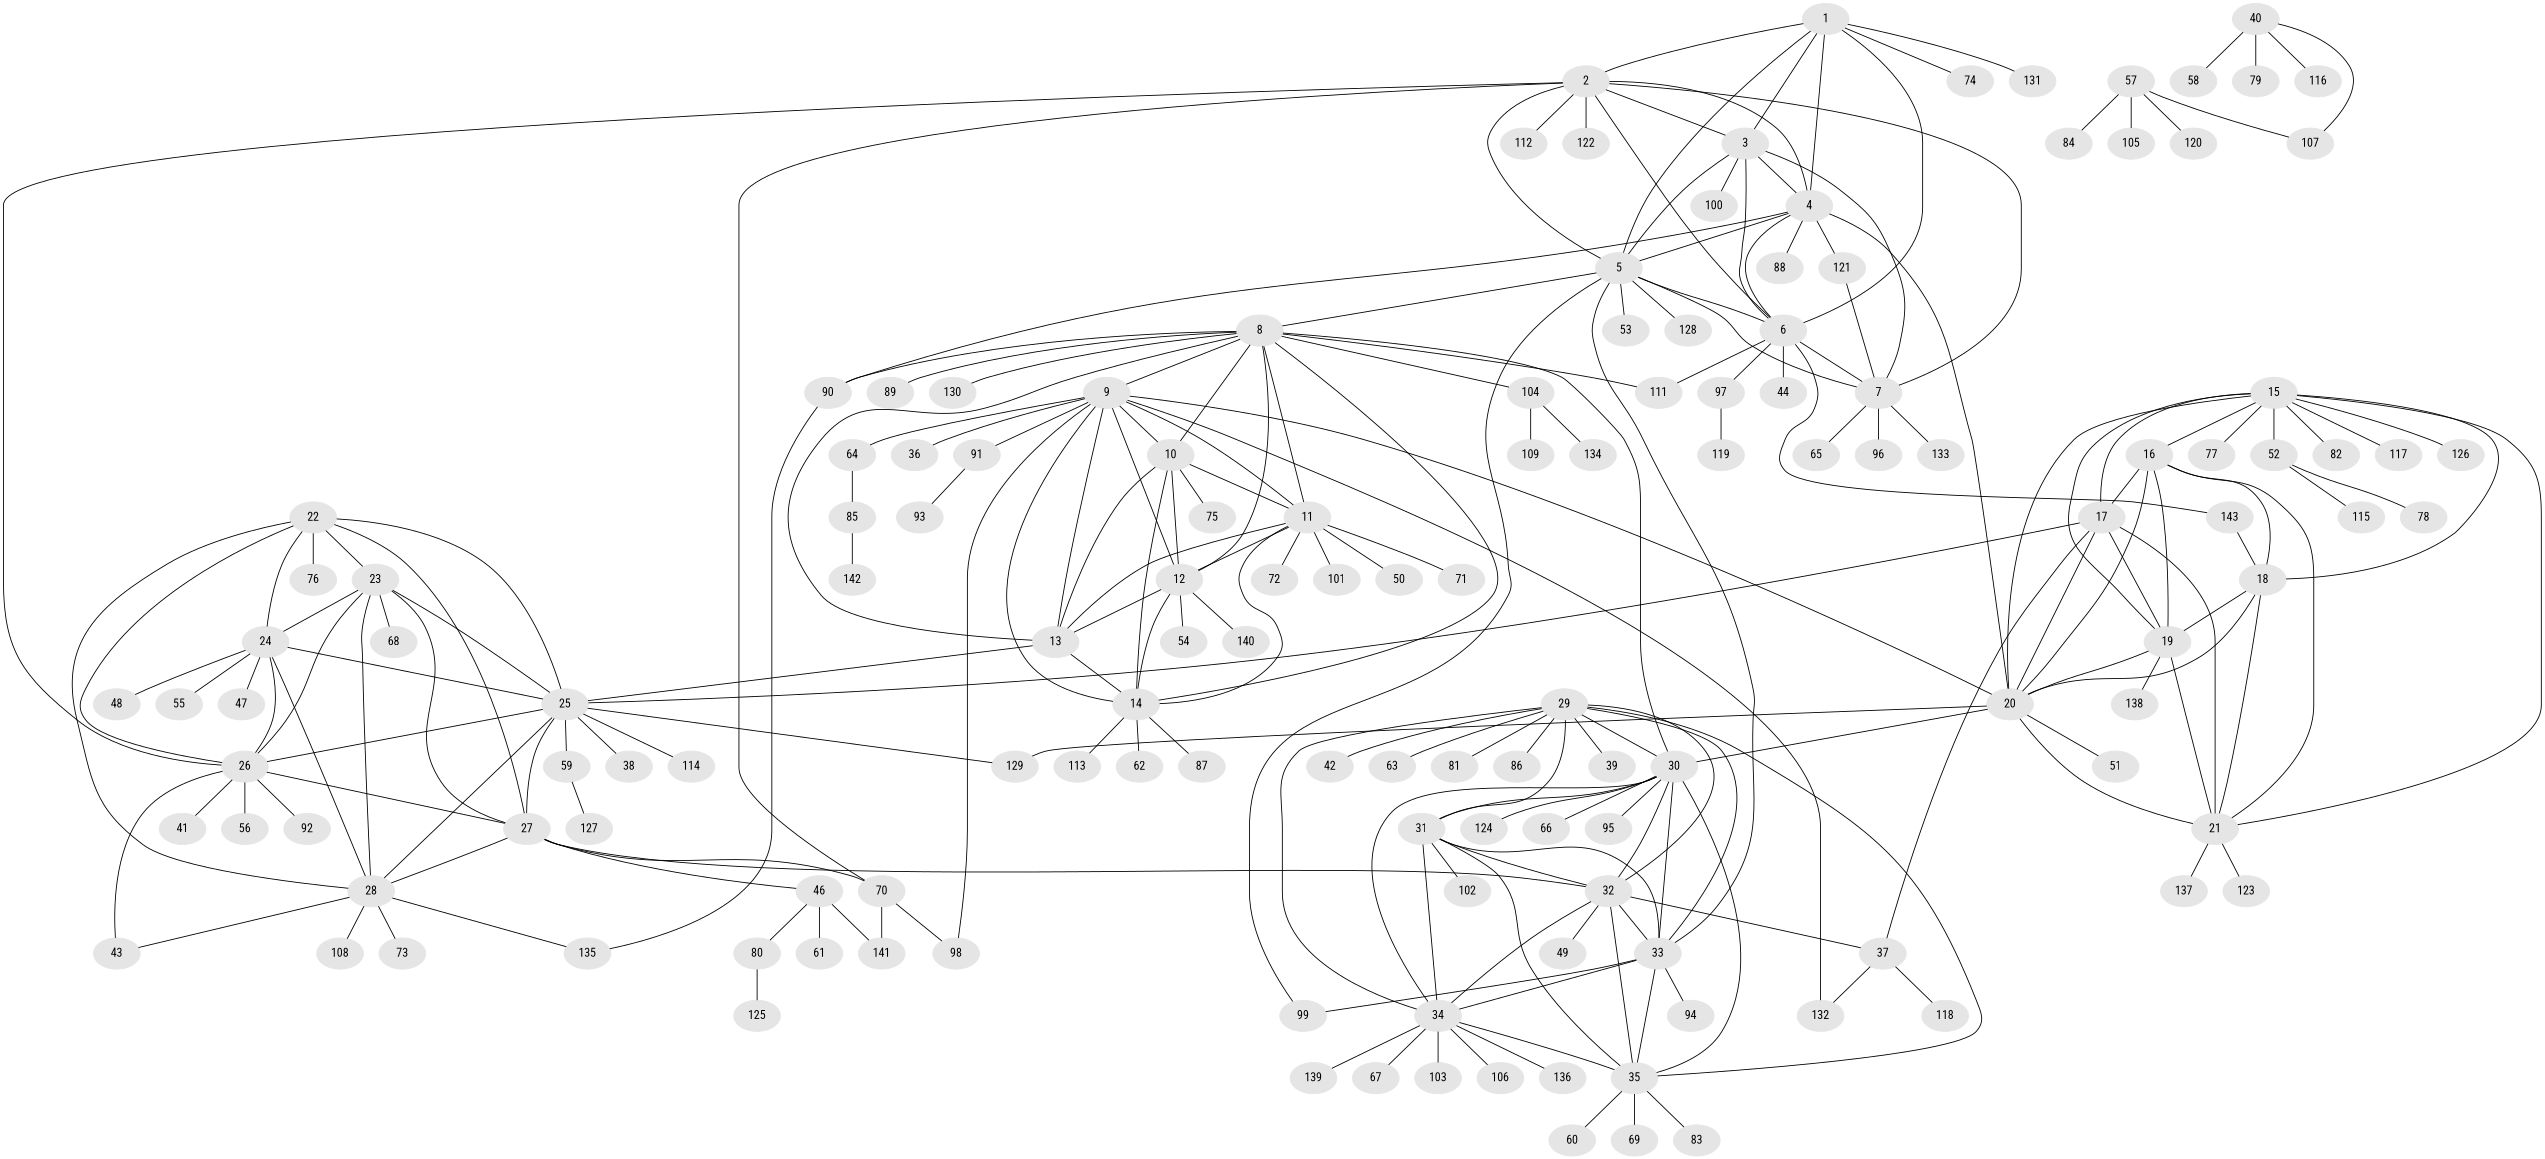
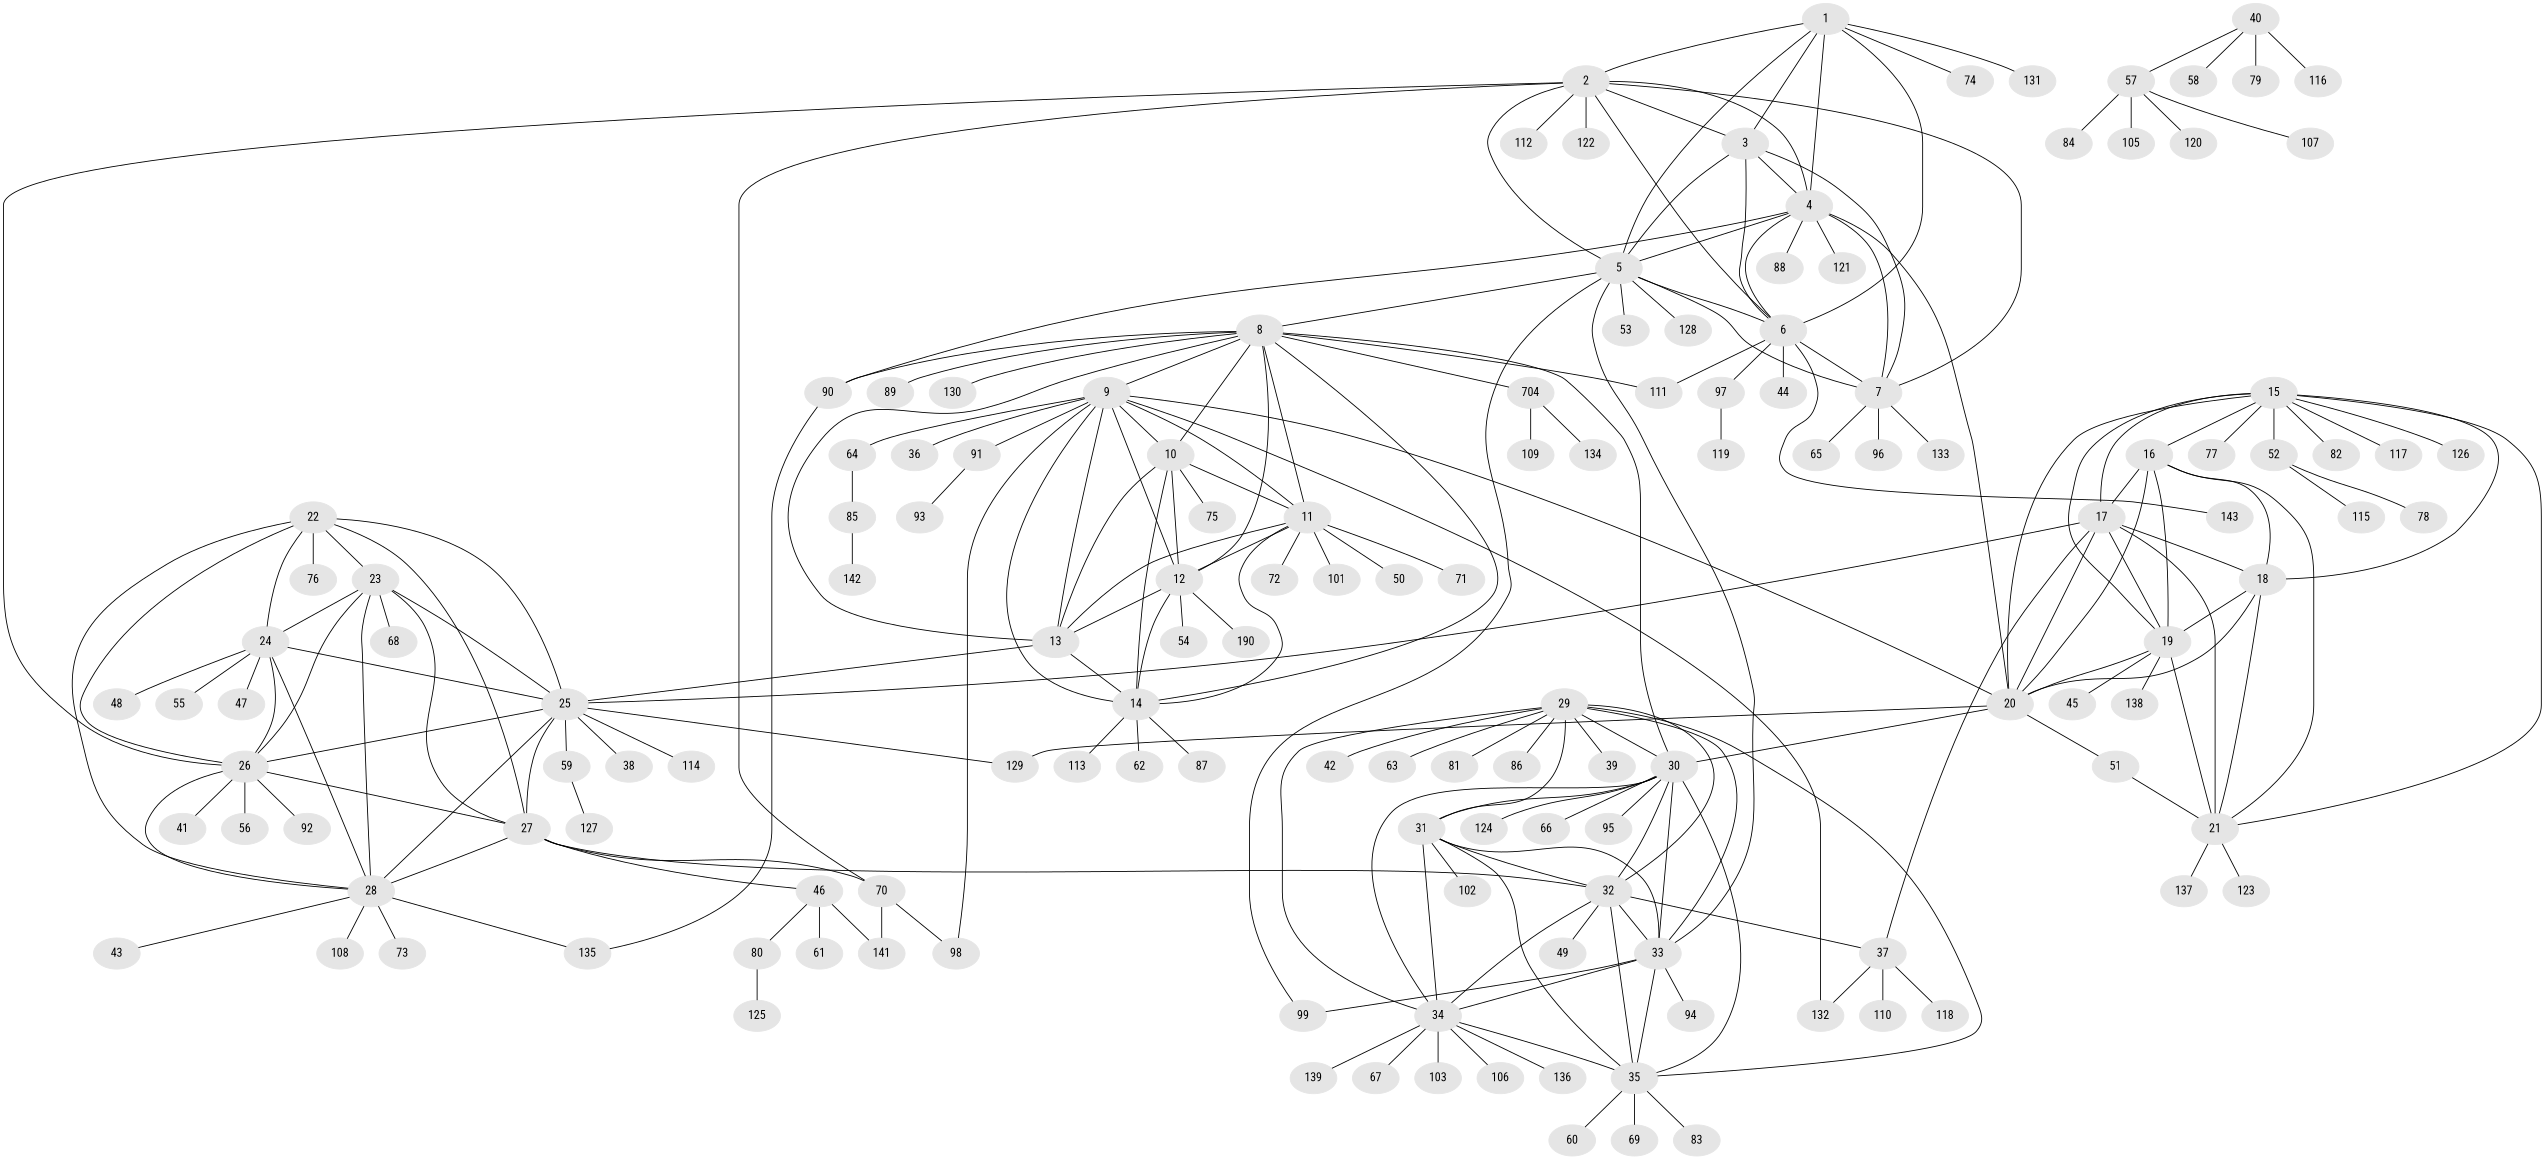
edge "40" -- "107": now "40" -- "57"
node "100": removed
edge "121" -- "7": now "4" -- "7"
node "104": label "104" -> "704"
edge "143" -- "18": now "17" -- "18"
node "140": label "140" -> "190"
node "45": added
edge "20" -- "21": now "51" -- "21"
edge "26" -- "43": now "26" -- "28"
node "110": added
